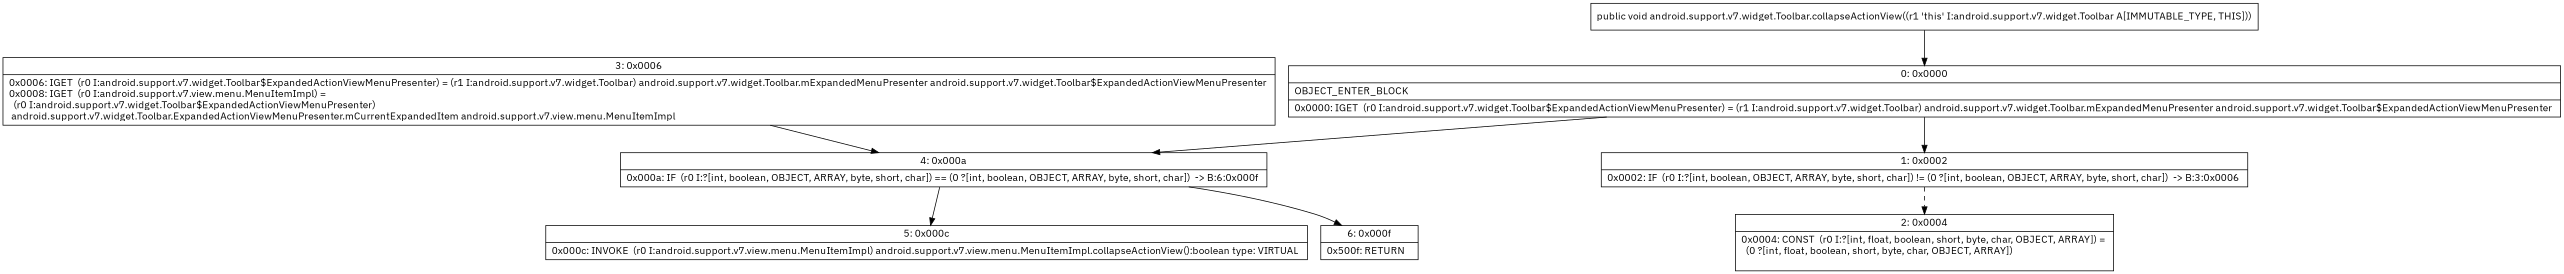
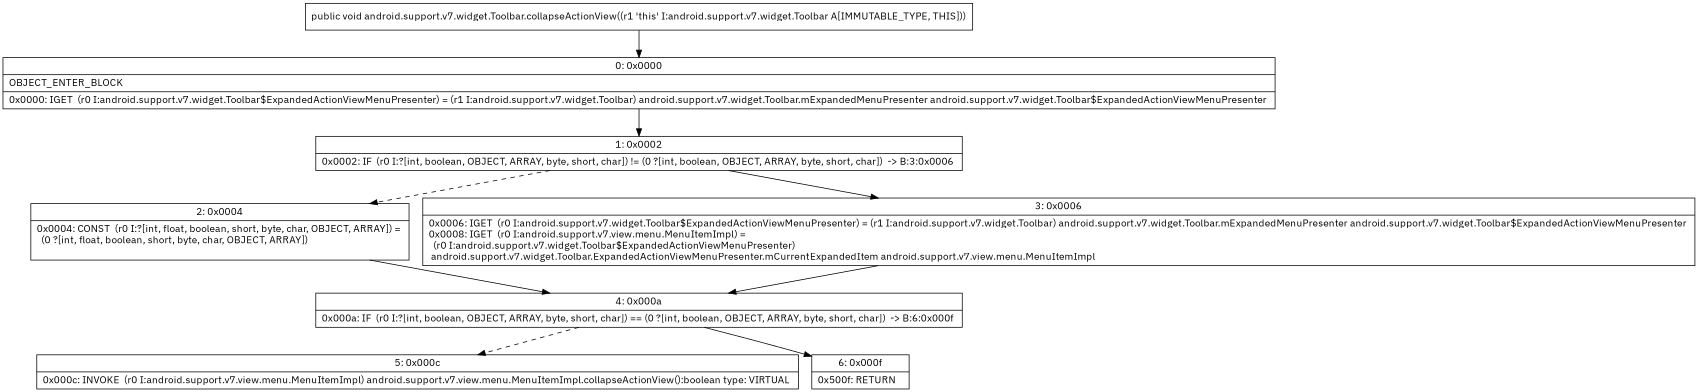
edge "0: 0x0000" -> "4: 0x000a": now "2: 0x0004" -> "4: 0x000a"
edge "1: 0x0002" -> "3: 0x0006": added
edge "4: 0x000a" -> "5: 0x000c": style solid -> dashed
